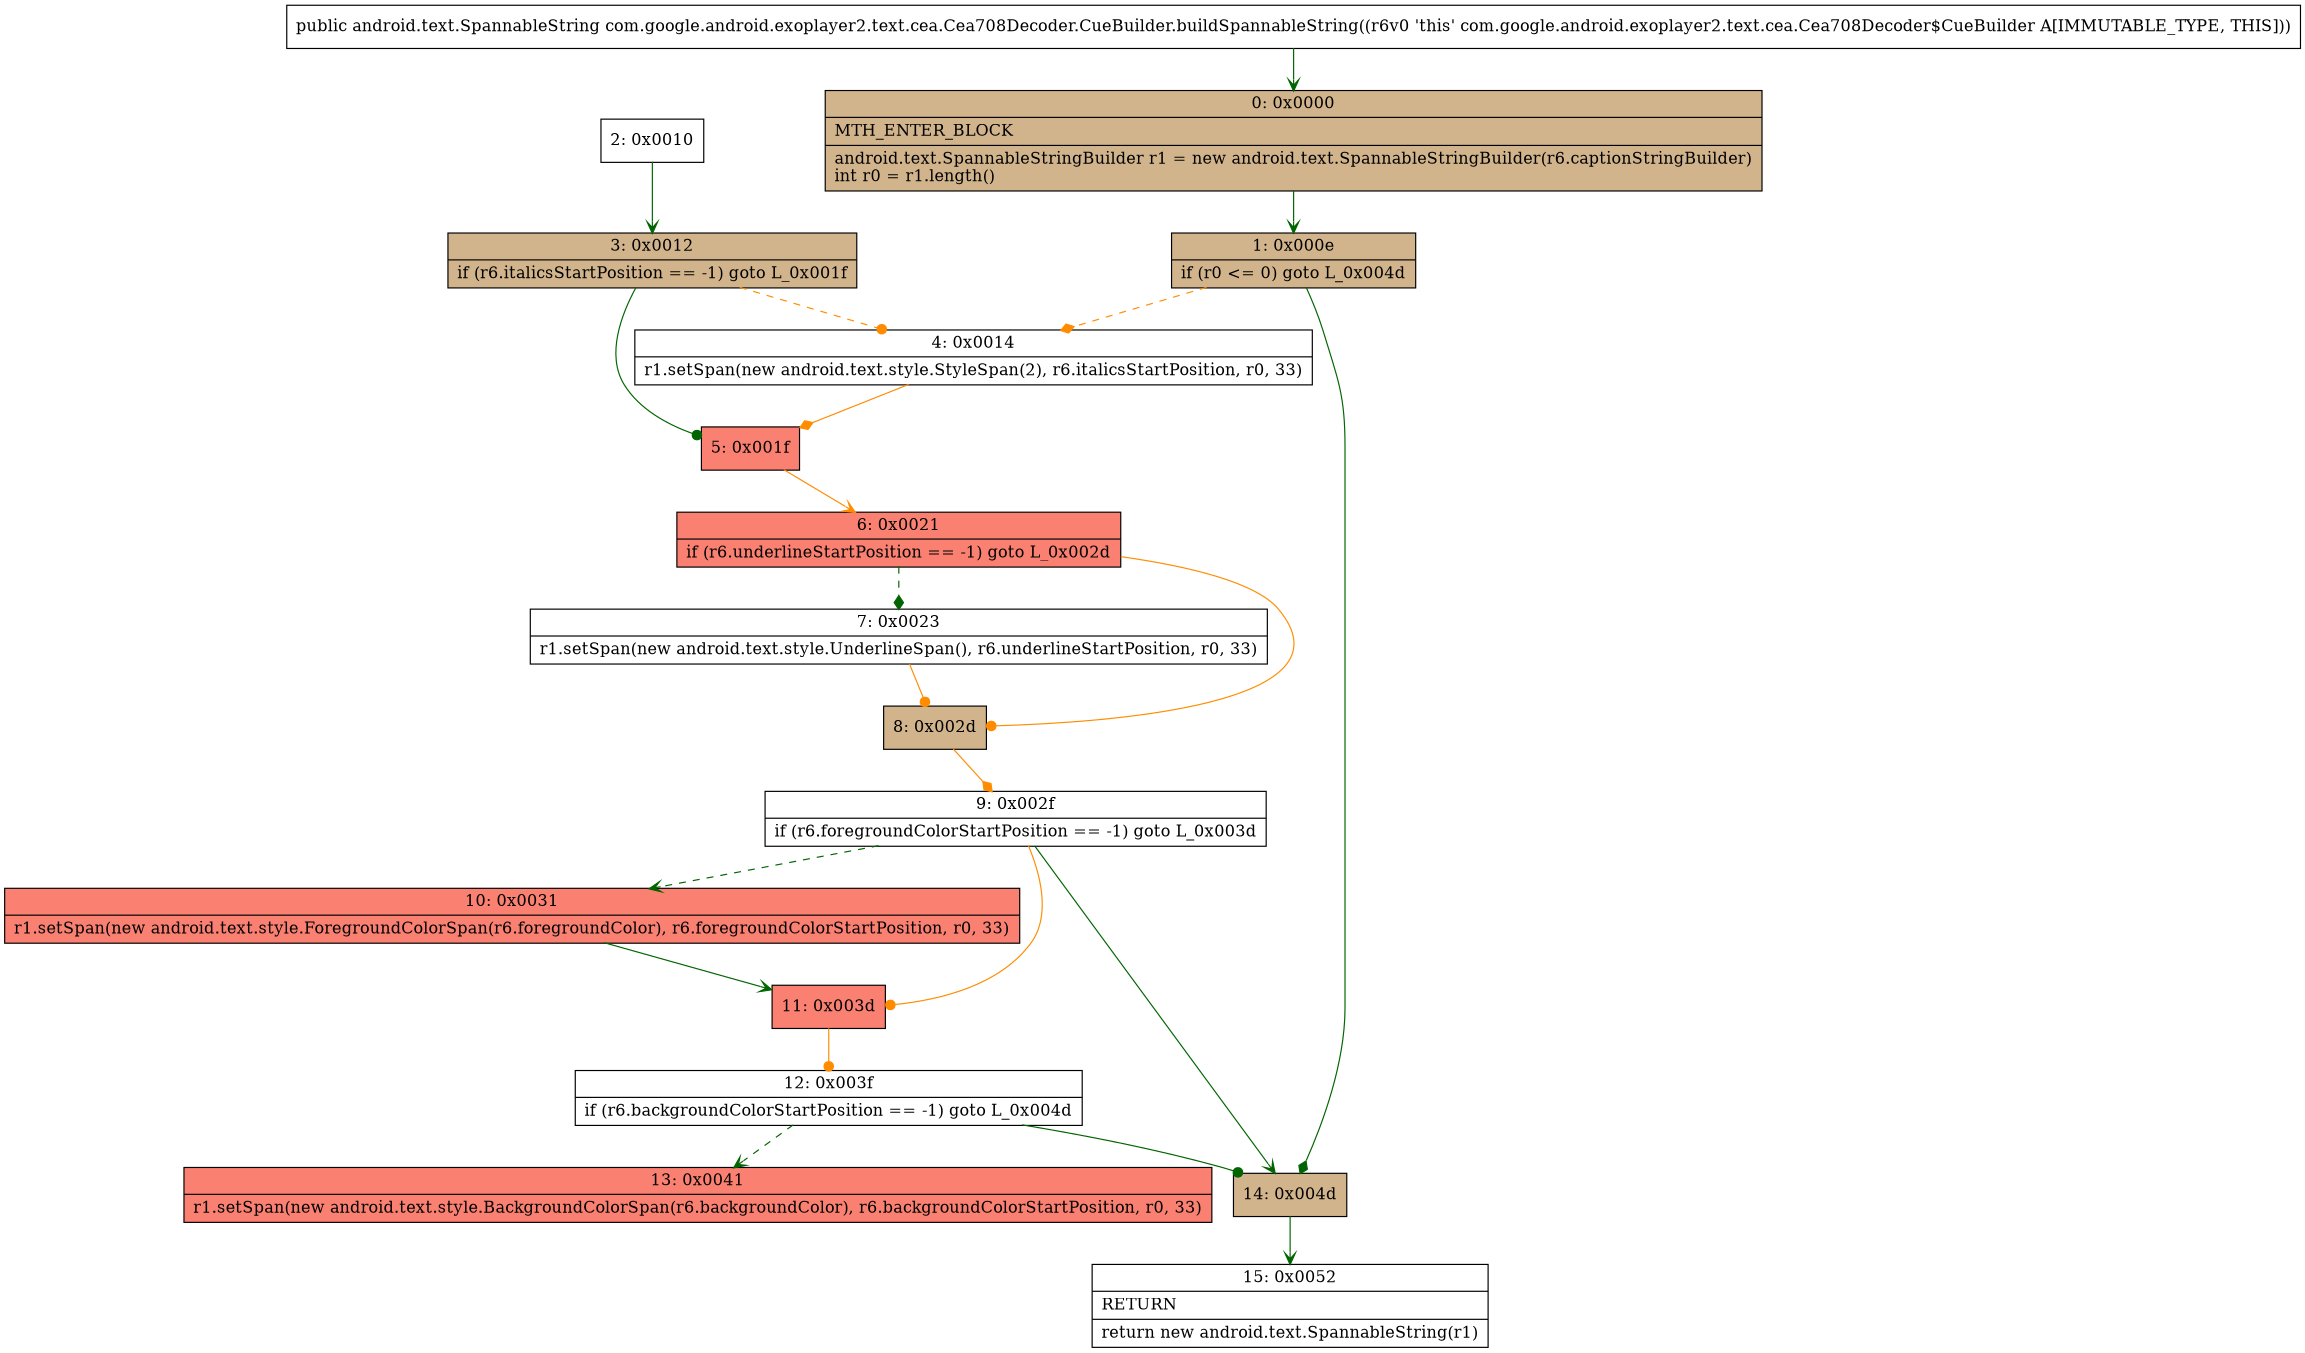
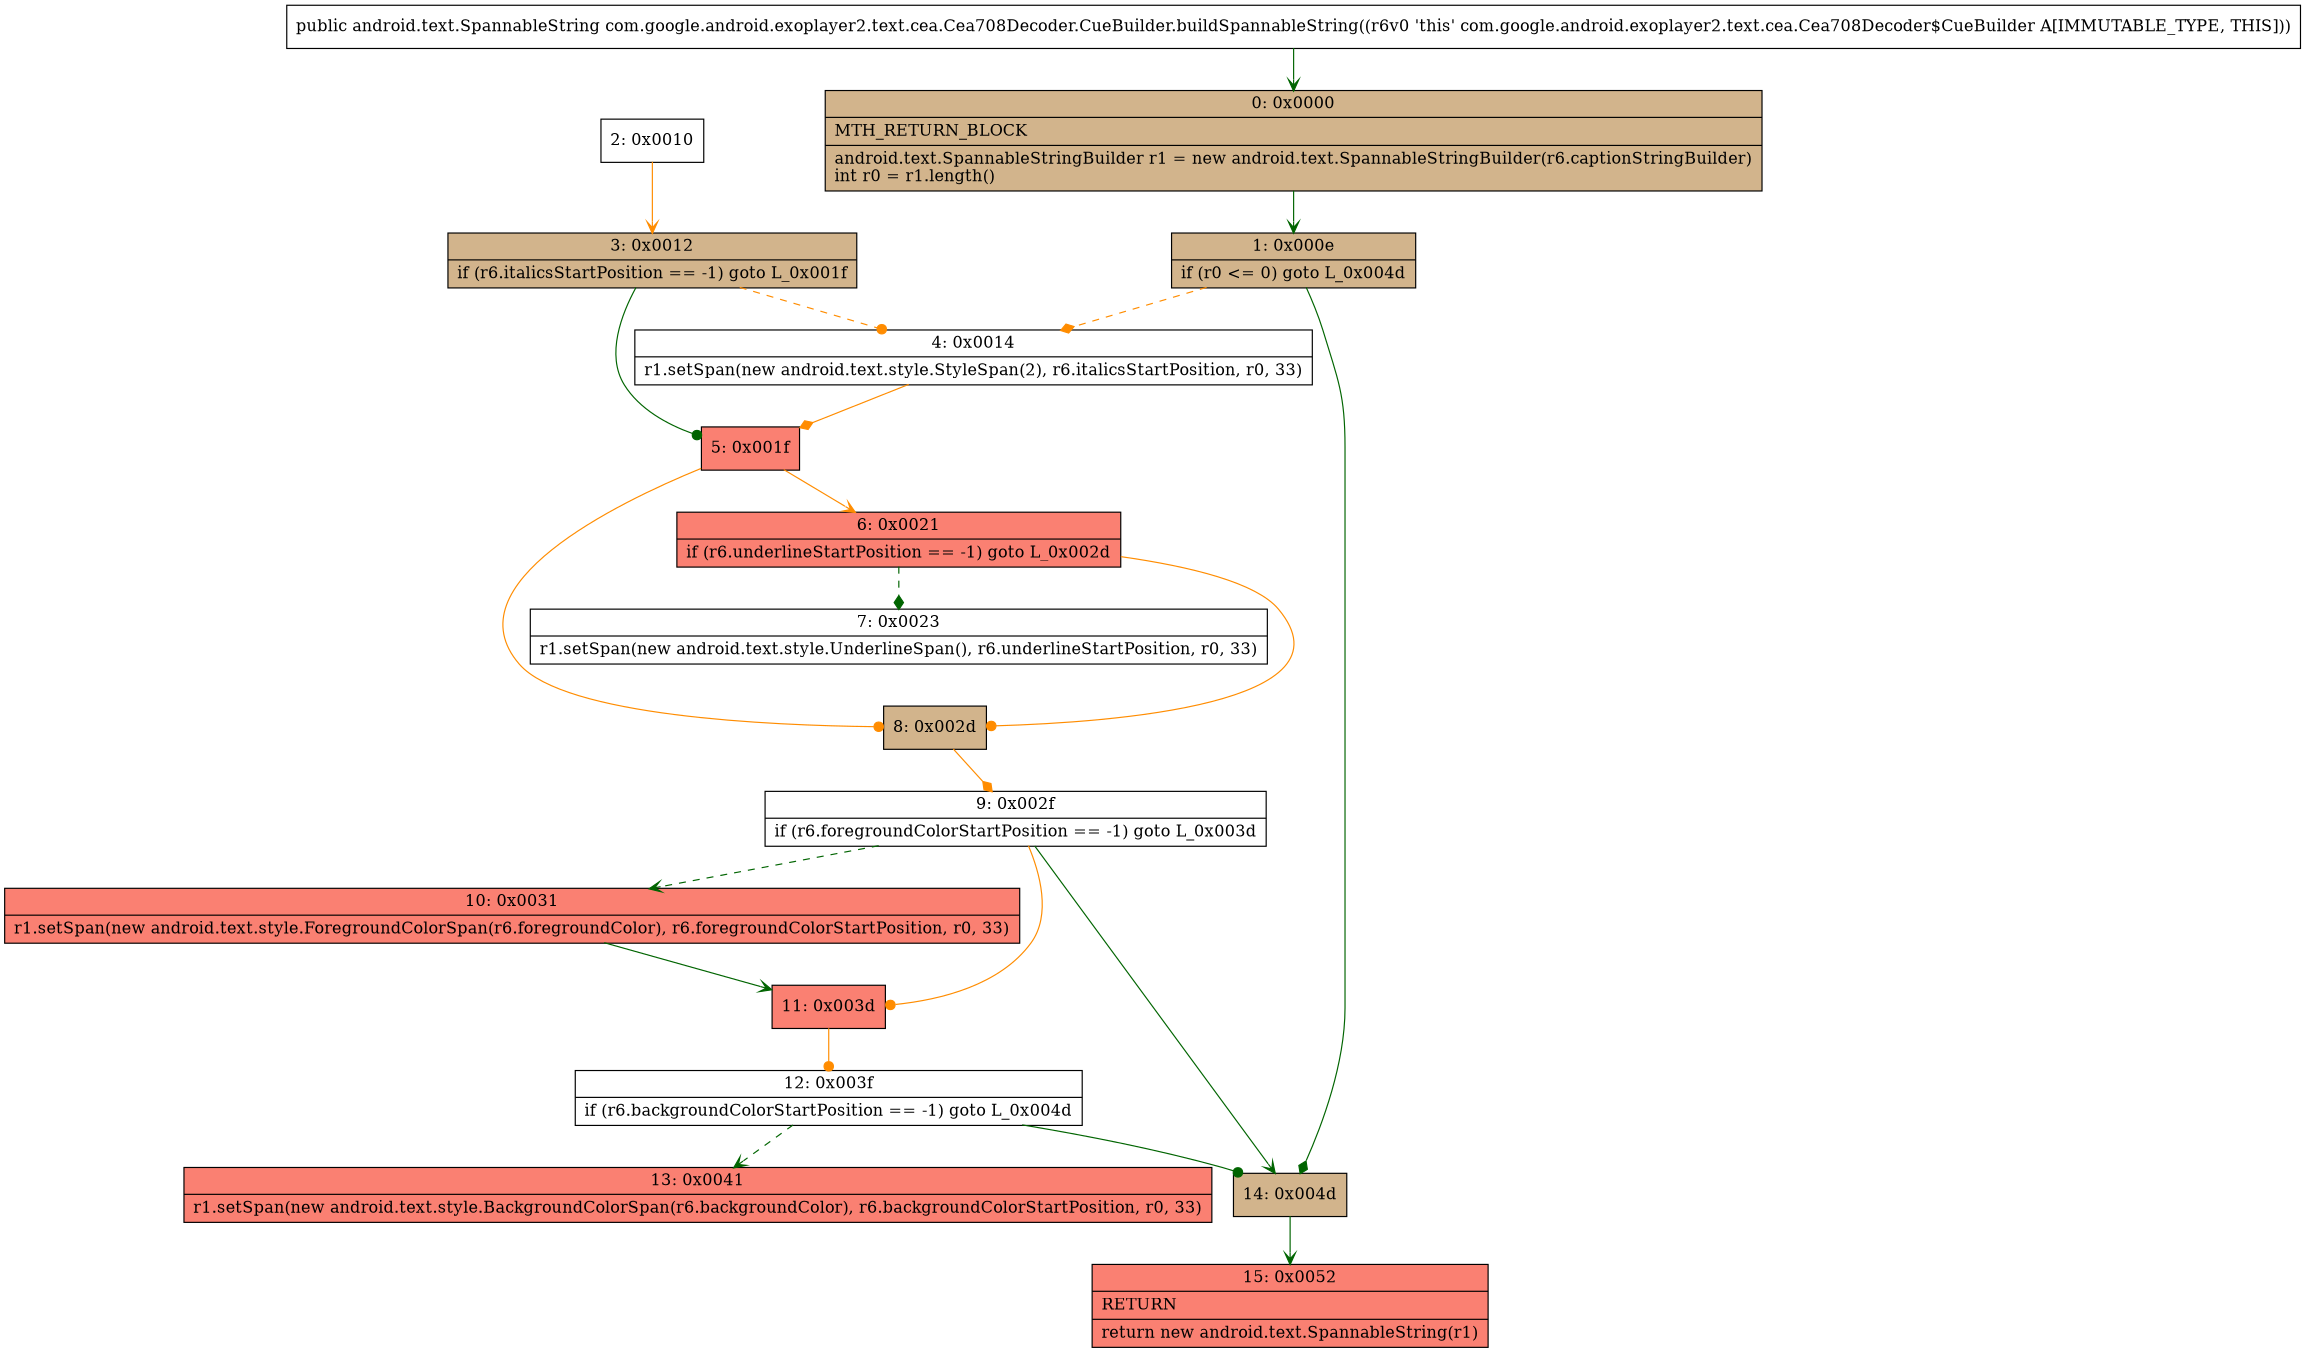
node "0: 0x0000": text "MTH_ENTER_BLOCK" -> "MTH_RETURN_BLOCK"
edge "2: 0x0010" -> "3: 0x0012": color darkgreen -> darkorange
edge "7: 0x0023" -> "8: 0x002d": now "5: 0x001f" -> "8: 0x002d"
node "15: 0x0052": fillcolor white -> salmon
